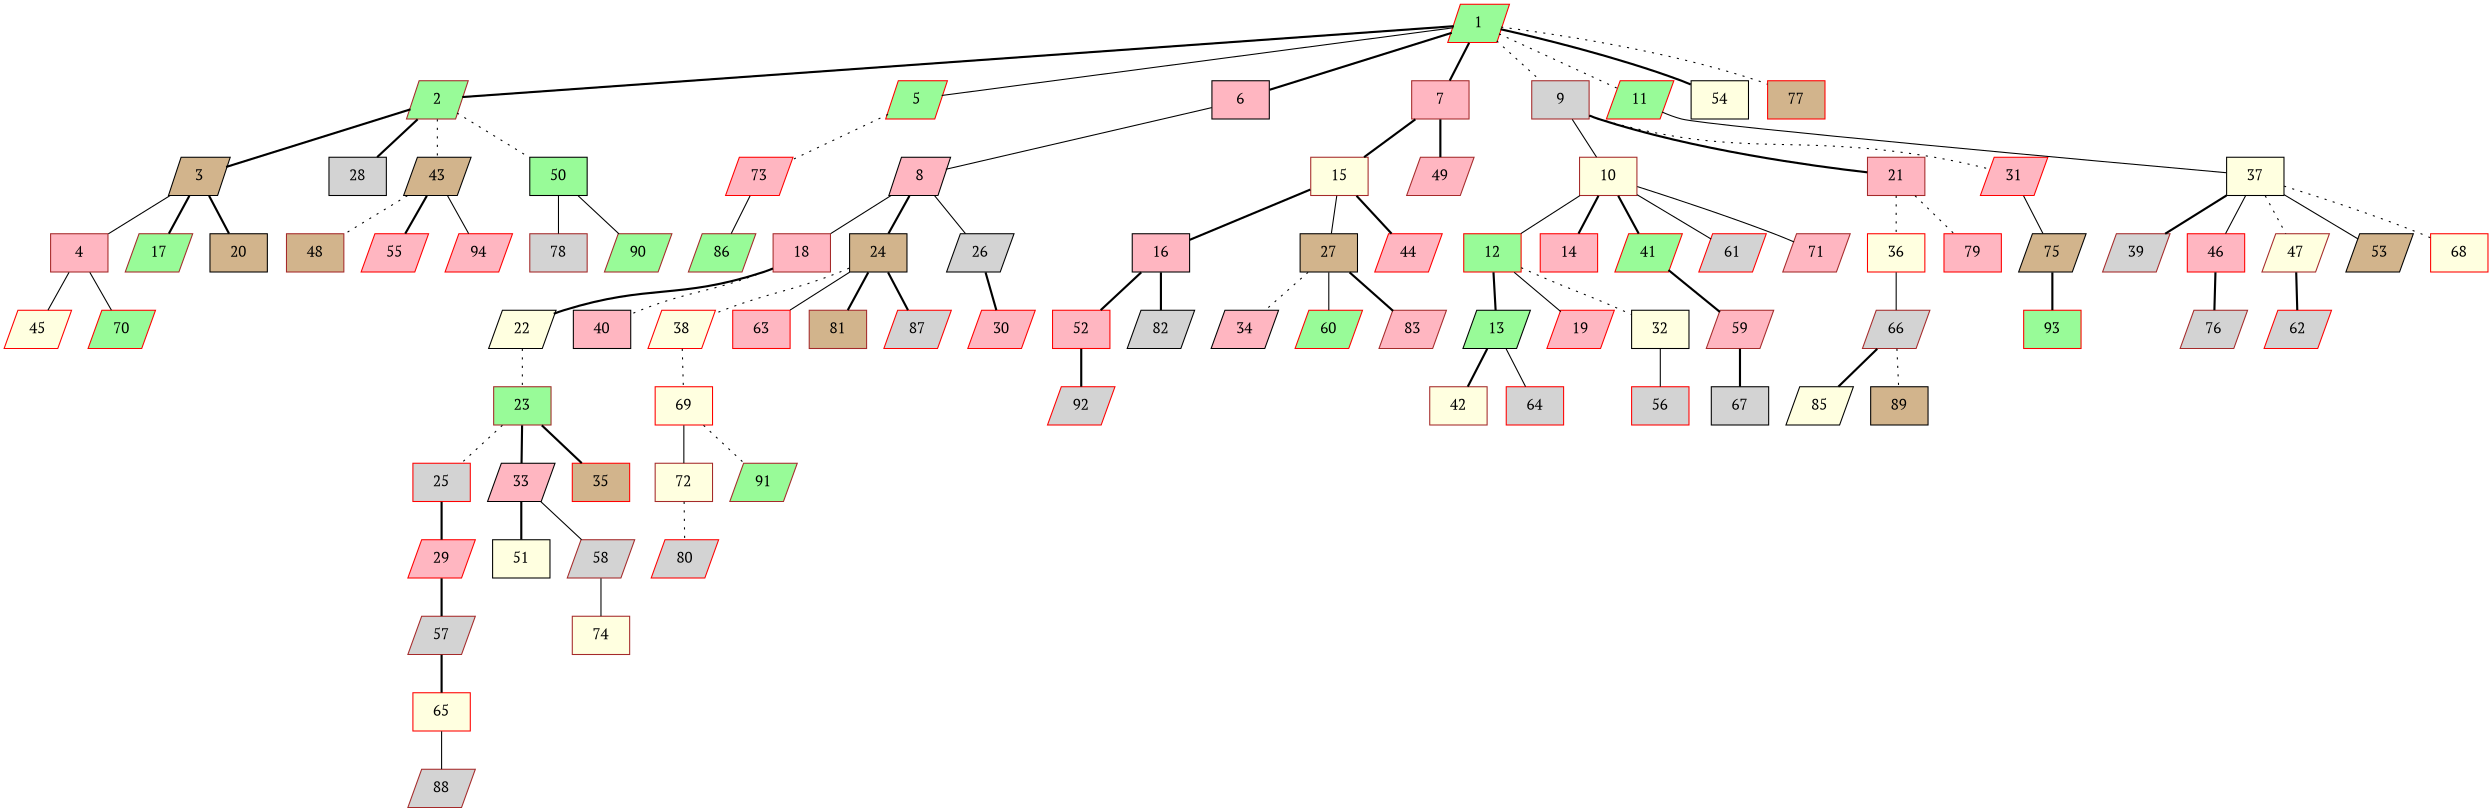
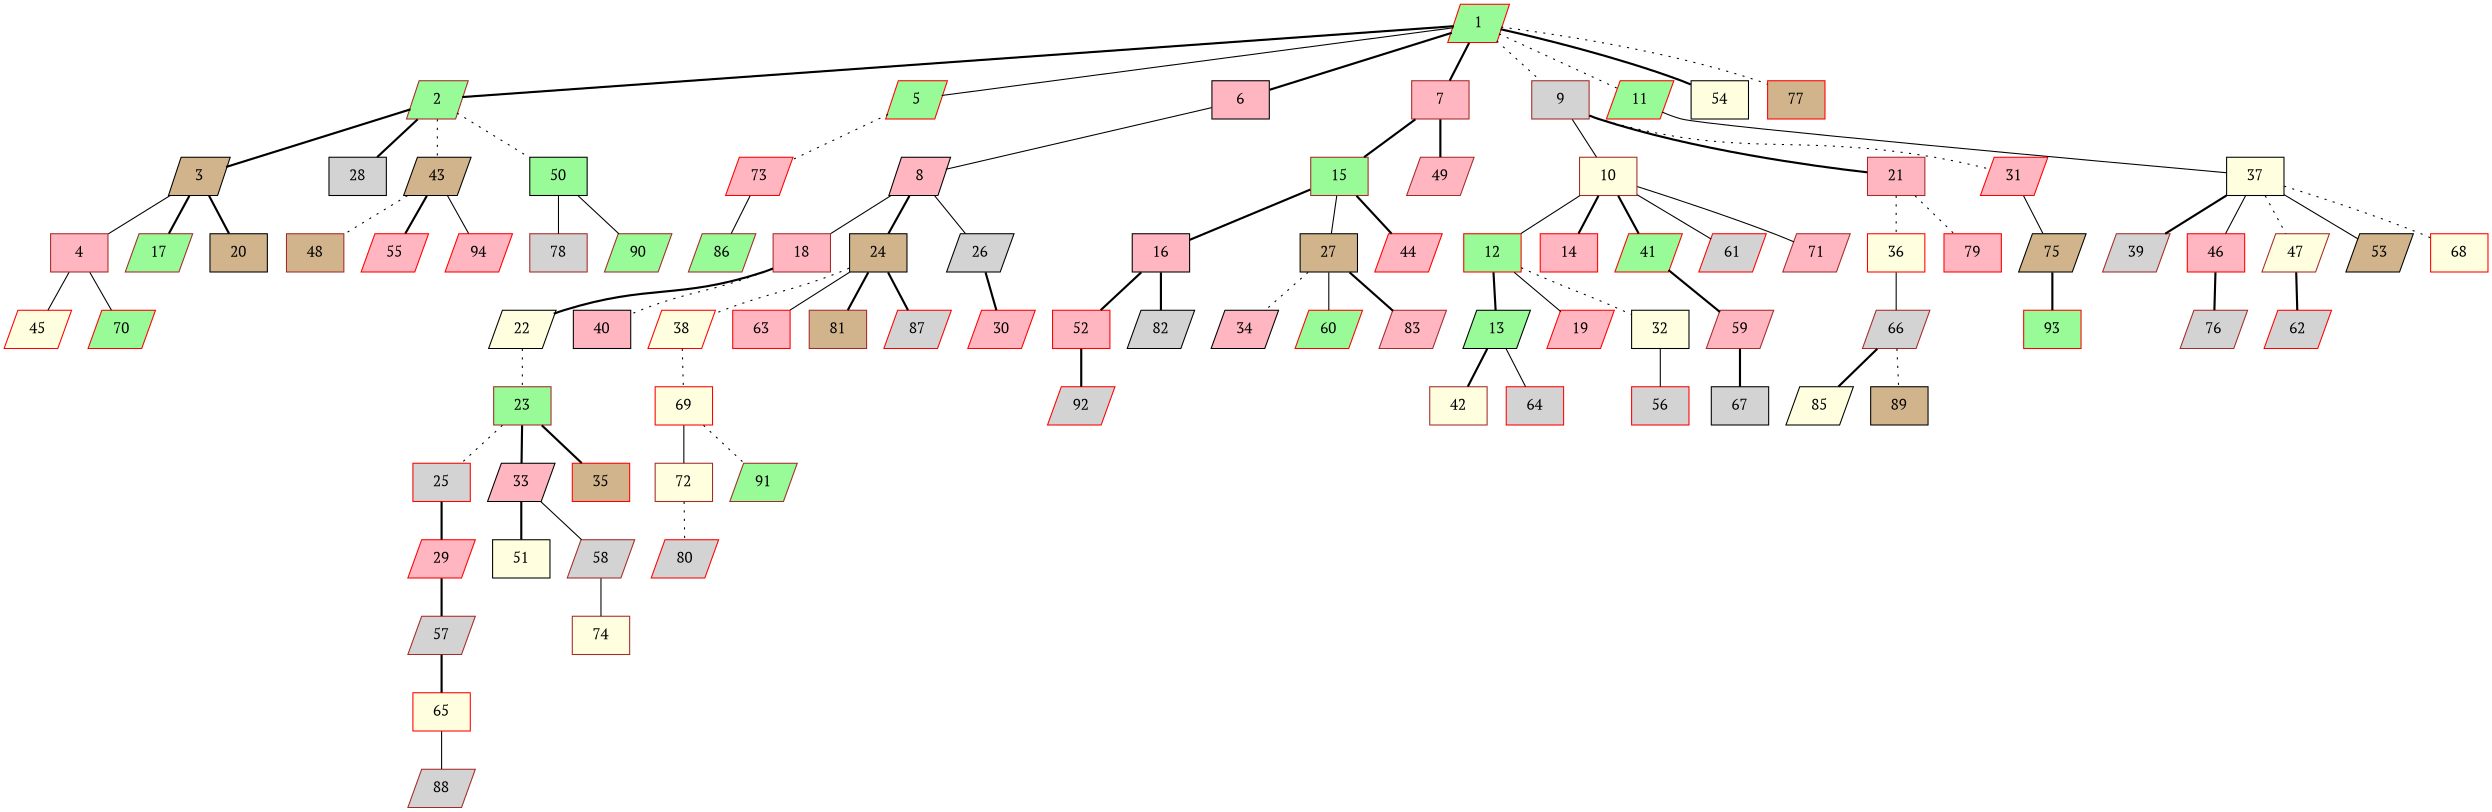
node "15": fillcolor lightyellow -> palegreen
